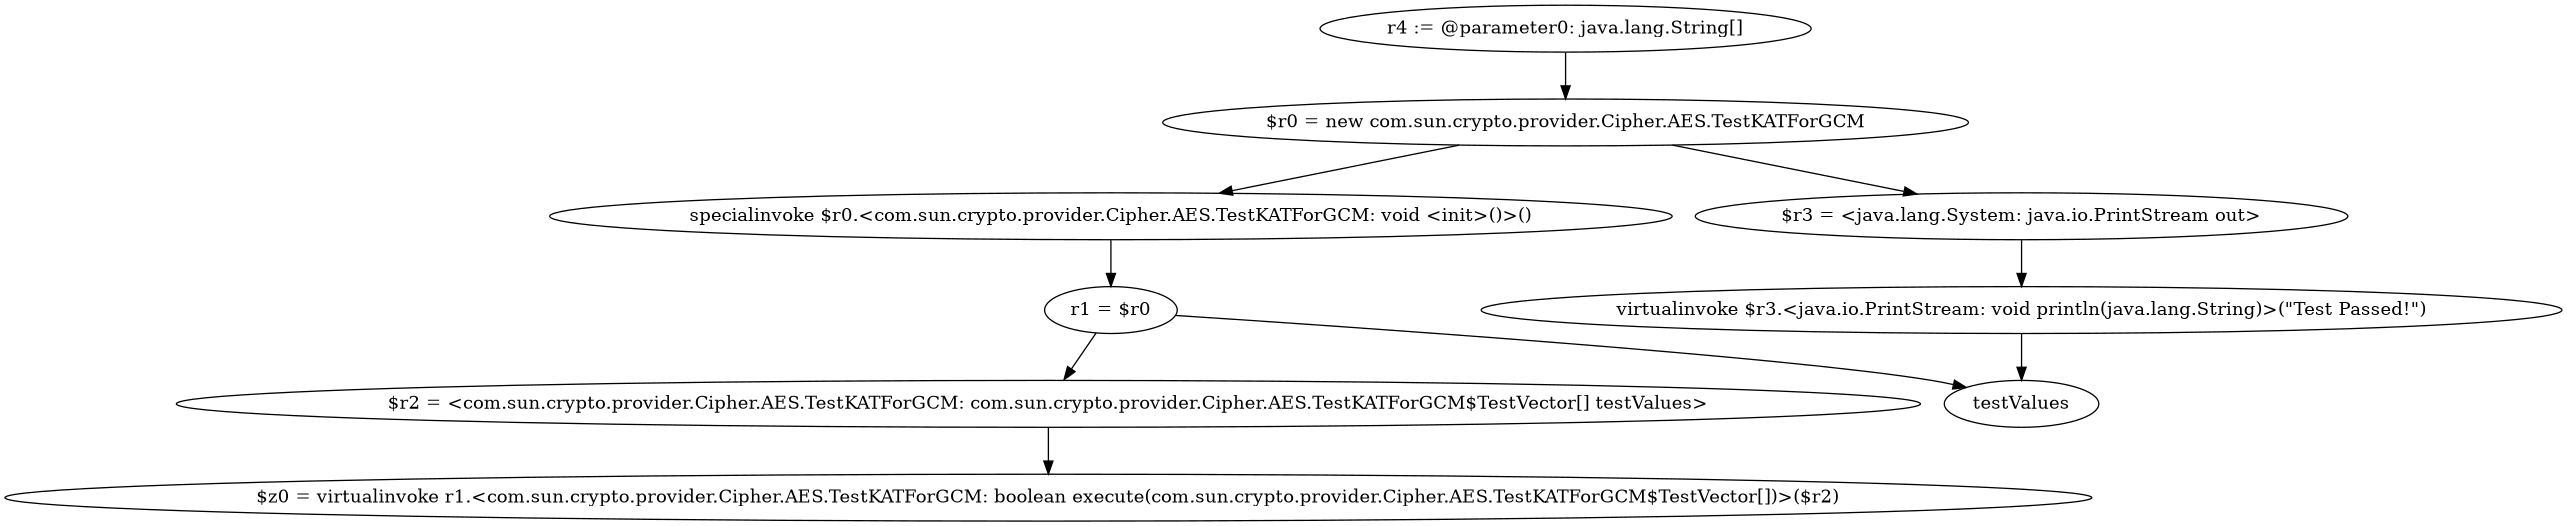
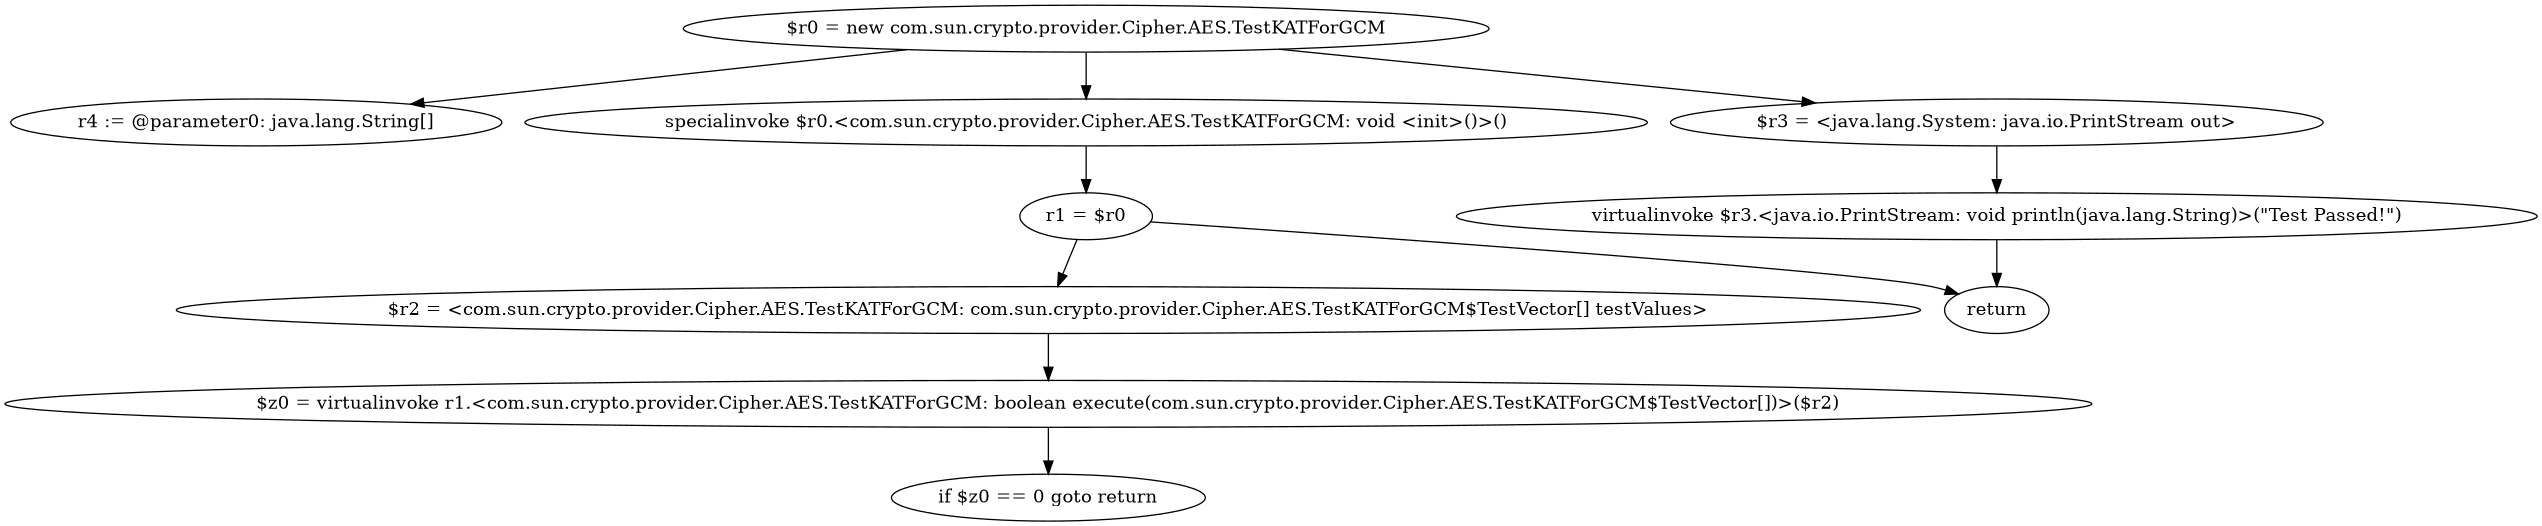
edge "r4 := @parameter0: java.lang.String[]" -> "$r0 = new com.sun.crypto.provider.Cipher.AES.TestKATForGCM": reversed
node "testValues": label "testValues" -> "return"
node "if $z0 == 0 goto return": added
